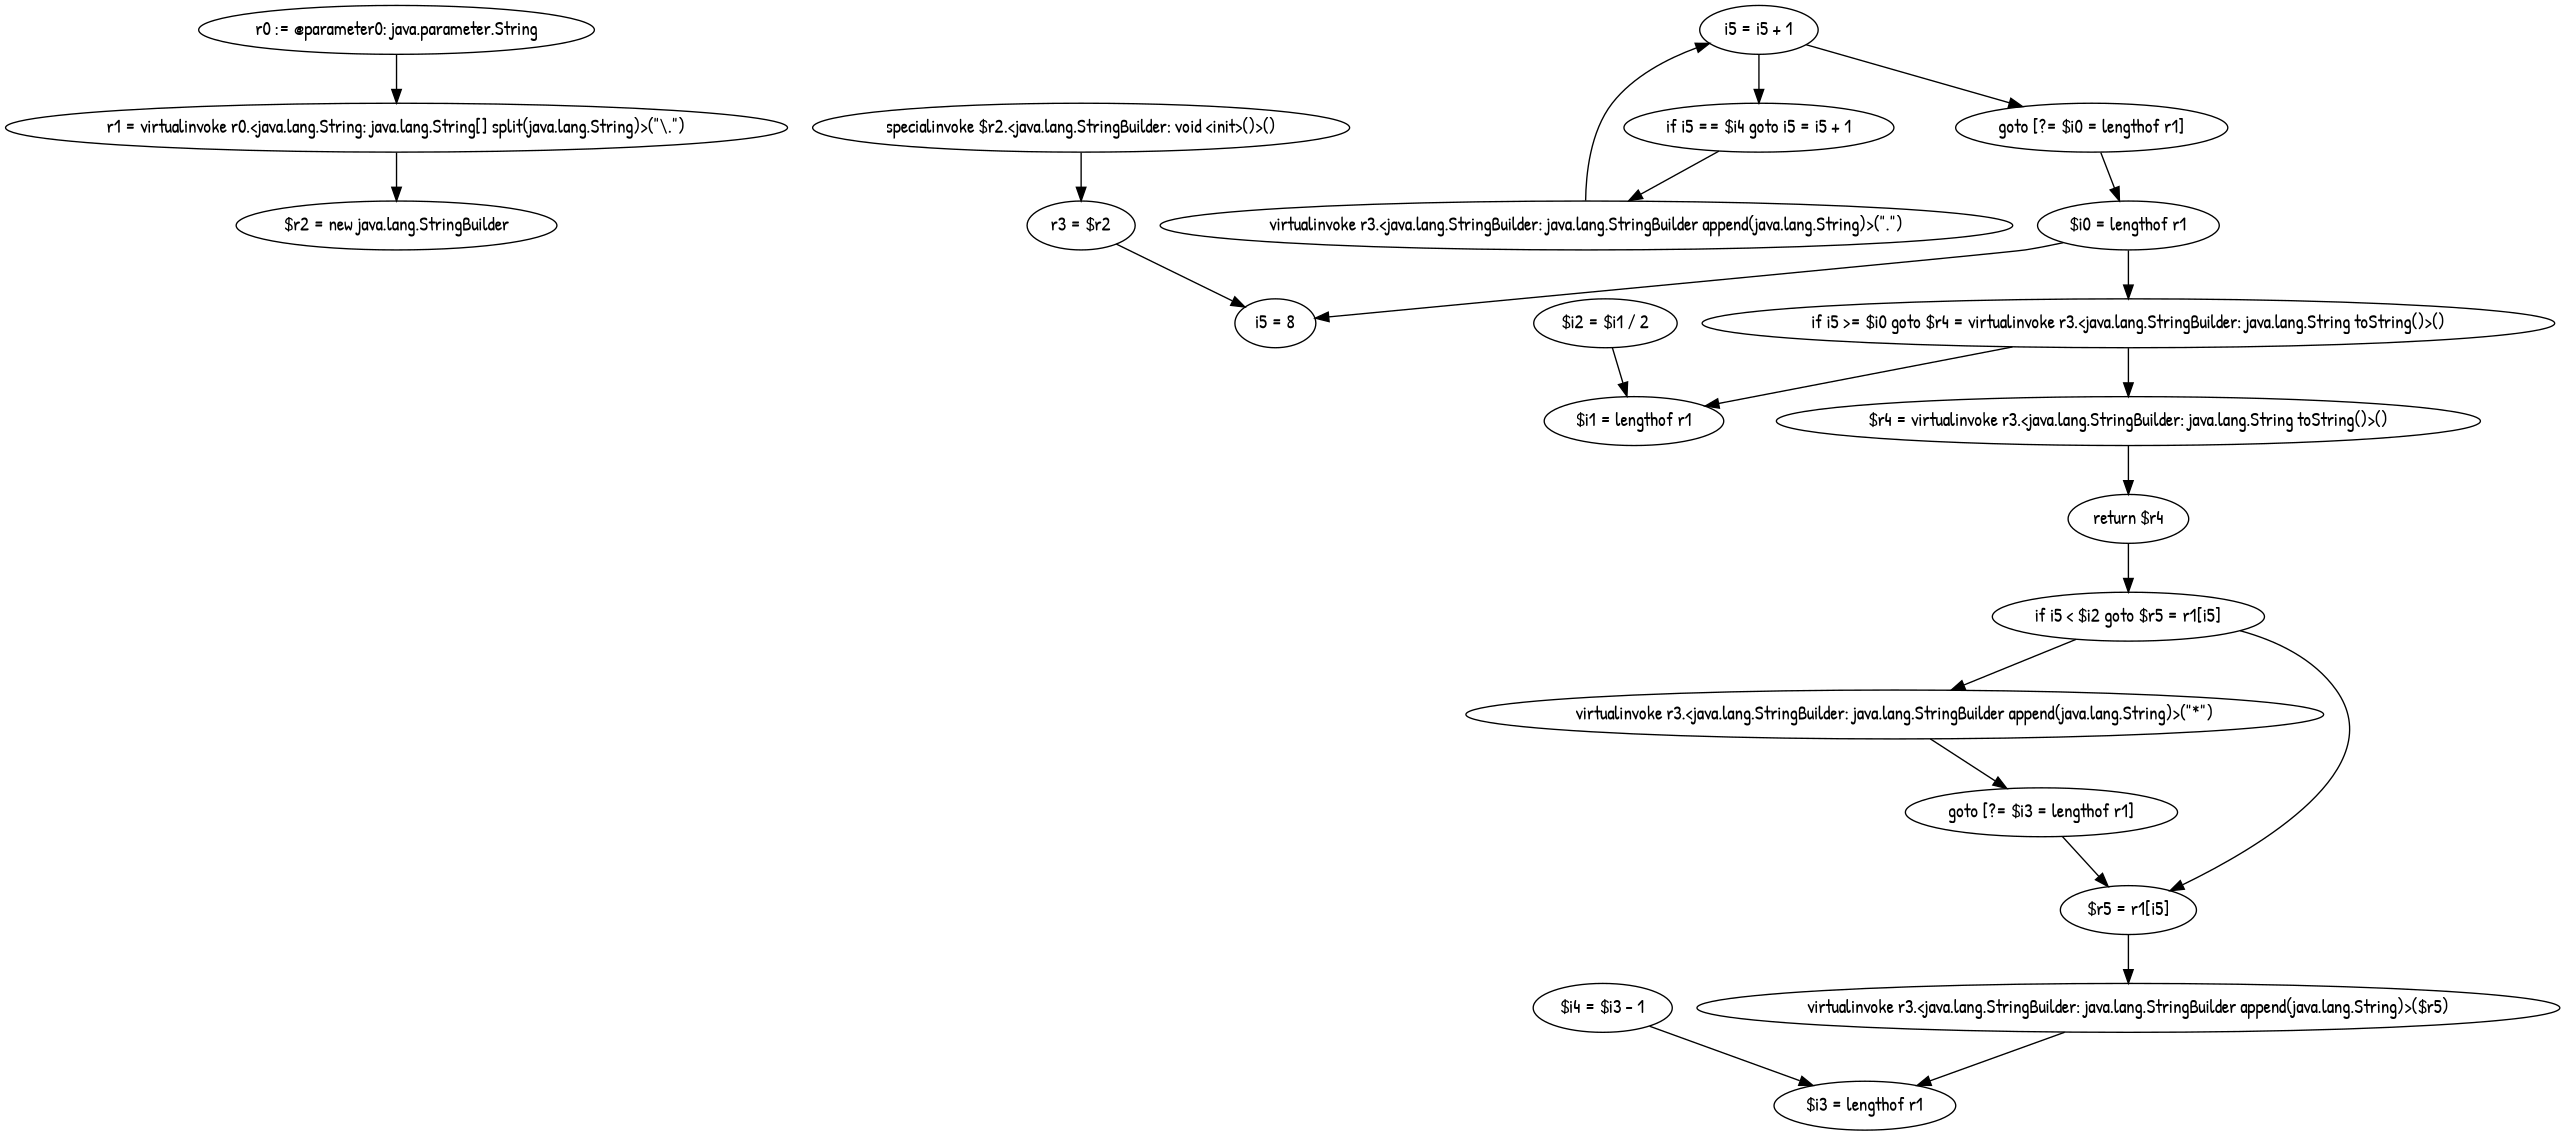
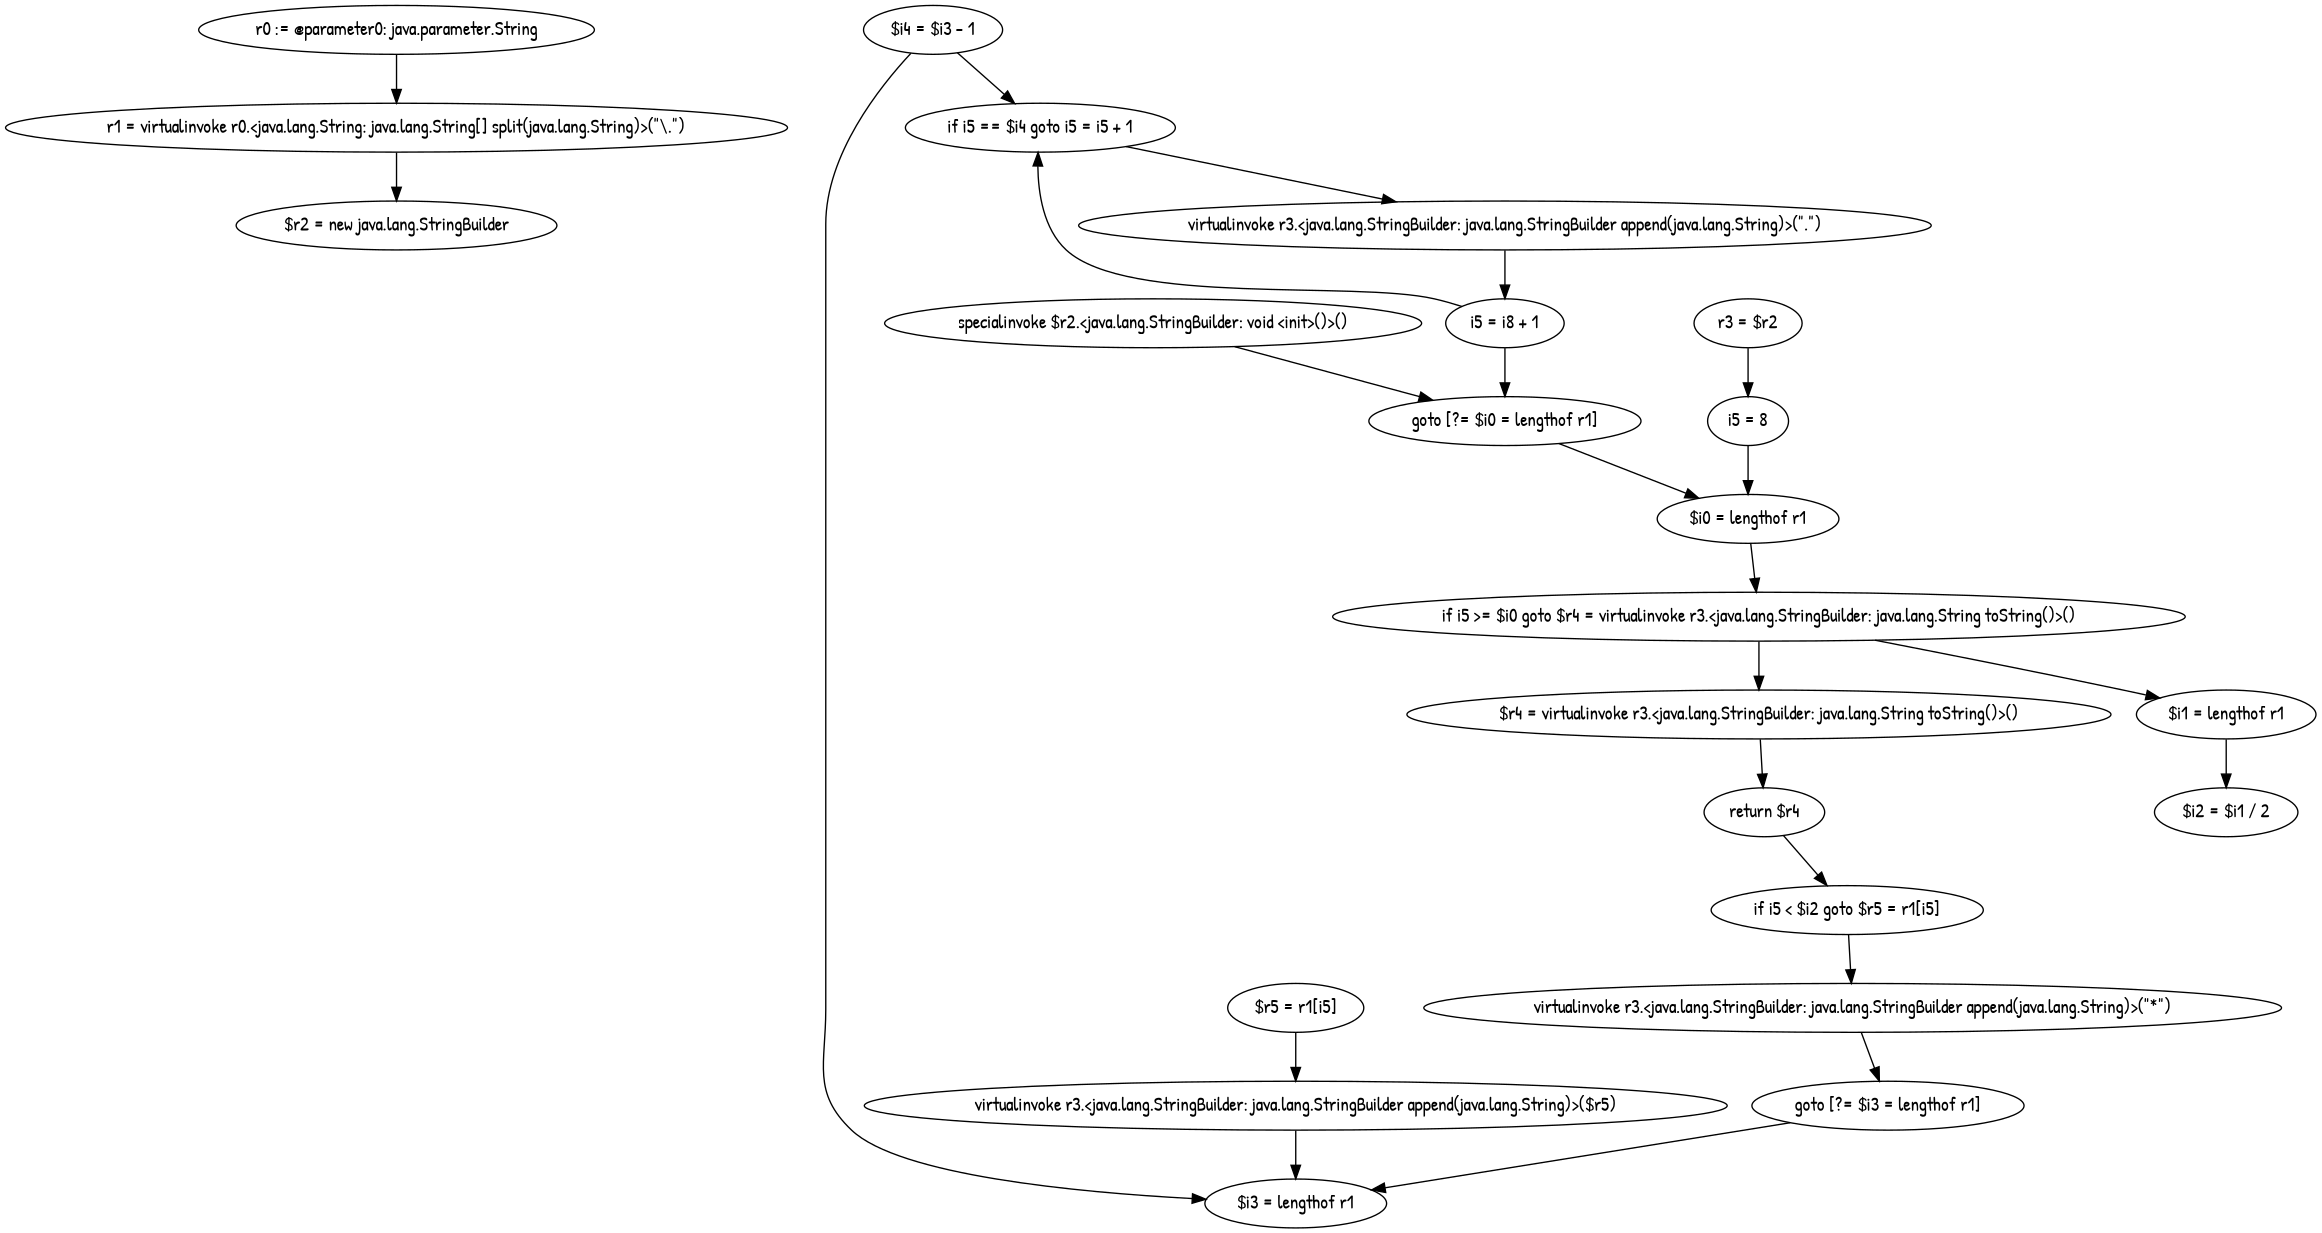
node "i5 = i5 + 1": label "i5 = i5 + 1" -> "i5 = i8 + 1"
edge "$i4 = $i3 - 1" -> "if i5 == $i4 goto i5 = i5 + 1": added
edge "specialinvoke $r2.<java.lang.StringBuilder: void <init>()>()" -> "r3 = $r2": now "specialinvoke $r2.<java.lang.StringBuilder: void <init>()>()" -> "goto [?= $i0 = lengthof r1]"
edge "$i0 = lengthof r1" -> "i5 = 8": reversed
edge "$i2 = $i1 / 2" -> "$i1 = lengthof r1": reversed
edge "if i5 < $i2 goto $r5 = r1[i5]" -> "$r5 = r1[i5]": removed
edge "goto [?= $i3 = lengthof r1]" -> "$r5 = r1[i5]": now "goto [?= $i3 = lengthof r1]" -> "$i3 = lengthof r1"
